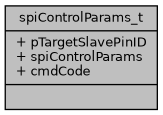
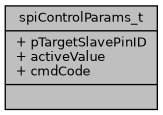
node "spiControlParams_t": text "+ spiControlParams" -> "+ activeValue"
